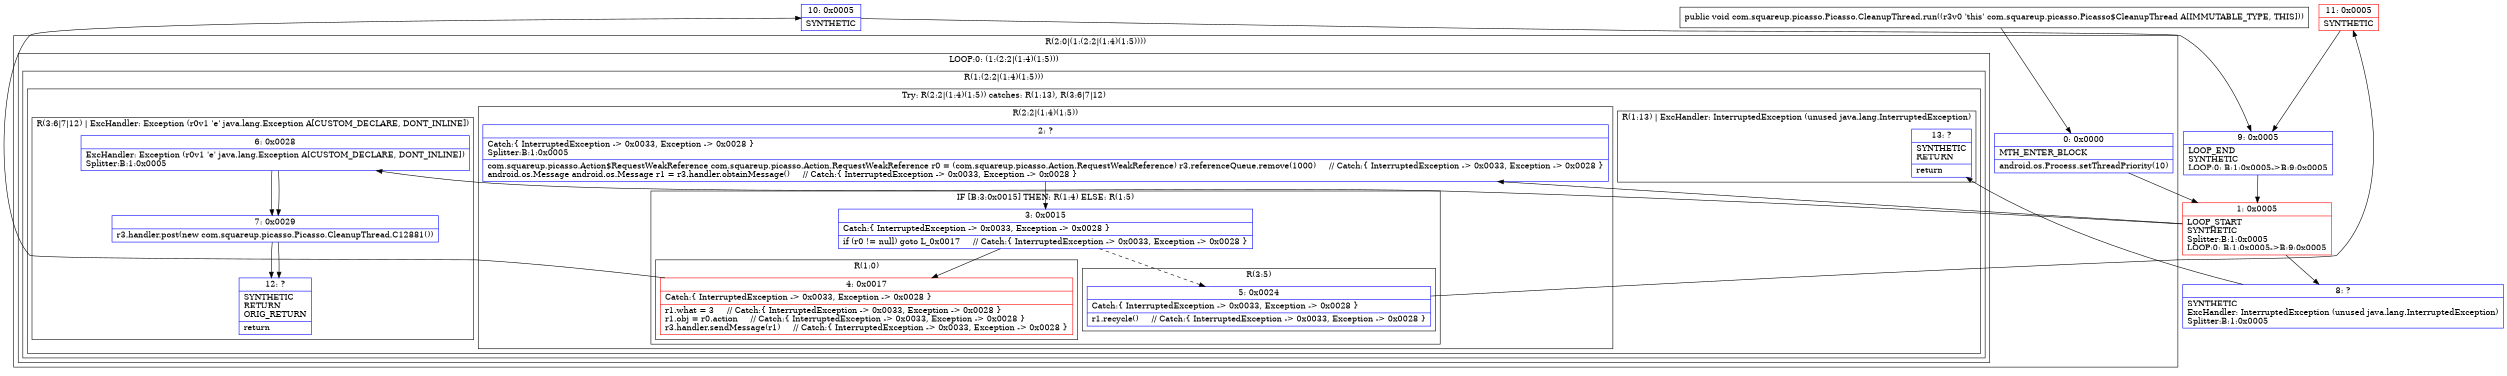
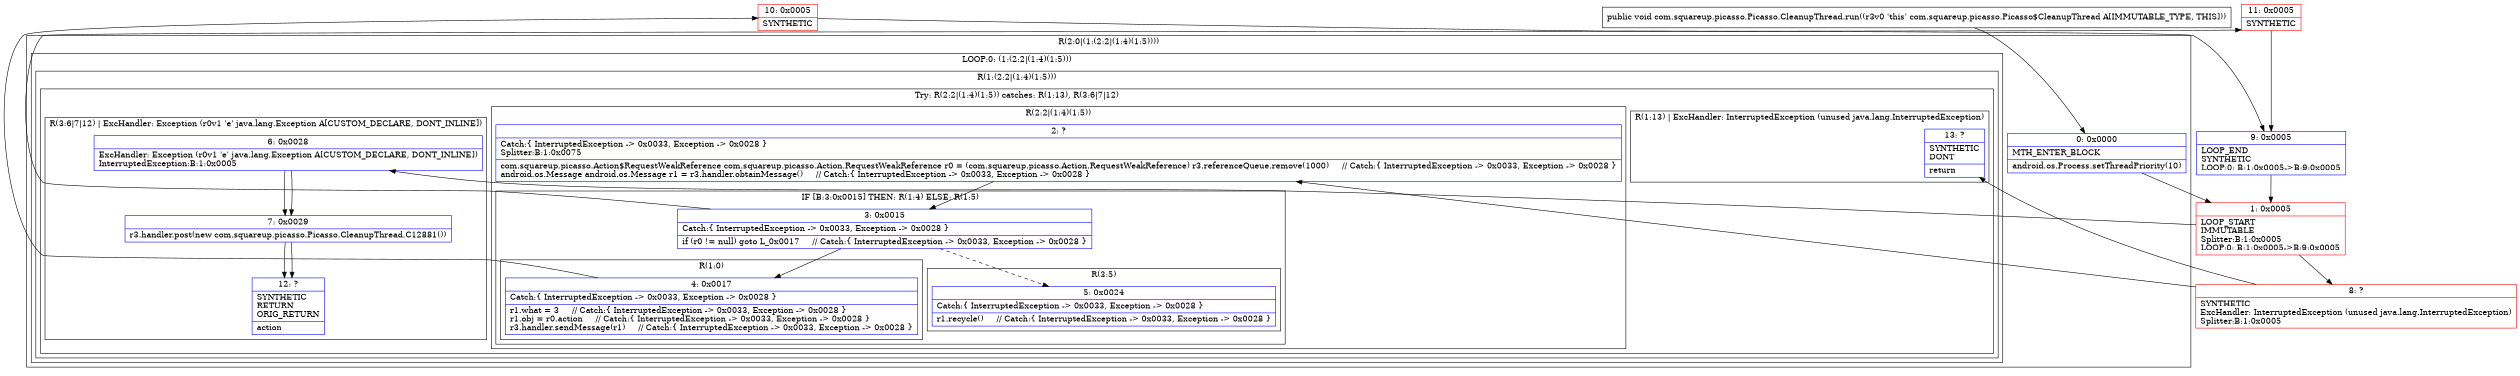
node "10: 0x0005": color blue -> red
node "2: ?": text "Splitter:B:1:0x0005" -> "Splitter:B:1:0x0075"
node "13: ?": text "RETURN" -> "DONT"
node "6: 0x0028": text "Splitter:B:1:0x0005" -> "InterruptedException:B:1:0x0005"
edge "1: 0x0005" -> "2: ?": now "8: ?" -> "2: ?"
node "1: 0x0005": text "SYNTHETIC" -> "IMMUTABLE"
edge "5: 0x0024" -> "11: 0x0005": now "3: 0x0015" -> "11: 0x0005"
node "4: 0x0017": color red -> blue
node "8: ?": color blue -> red
node "12: ?": text "return" -> "action"
